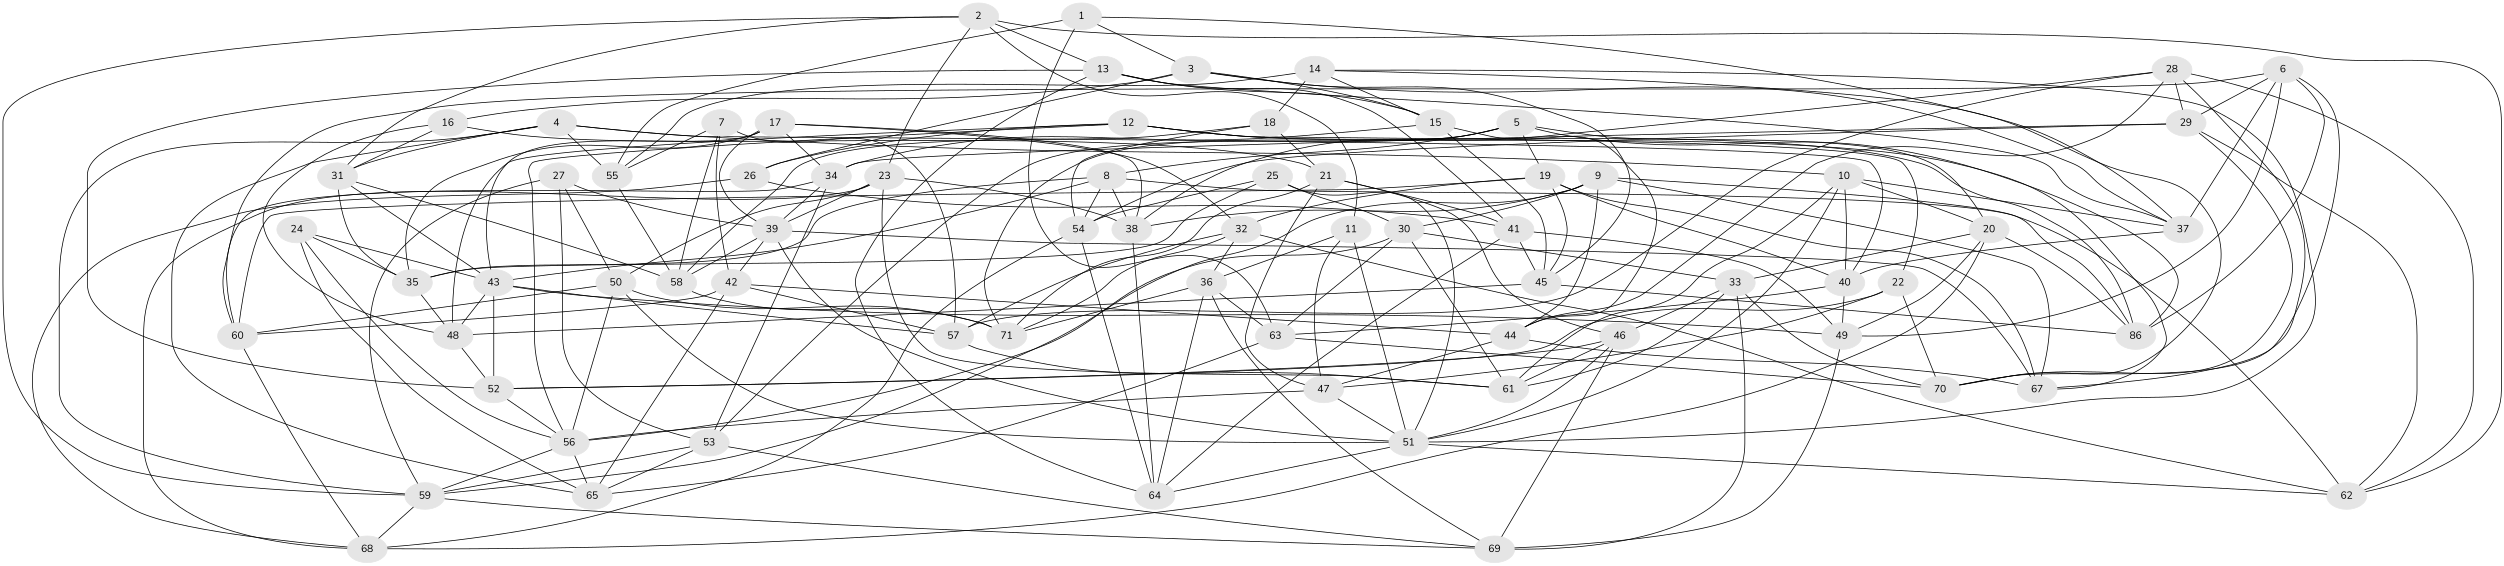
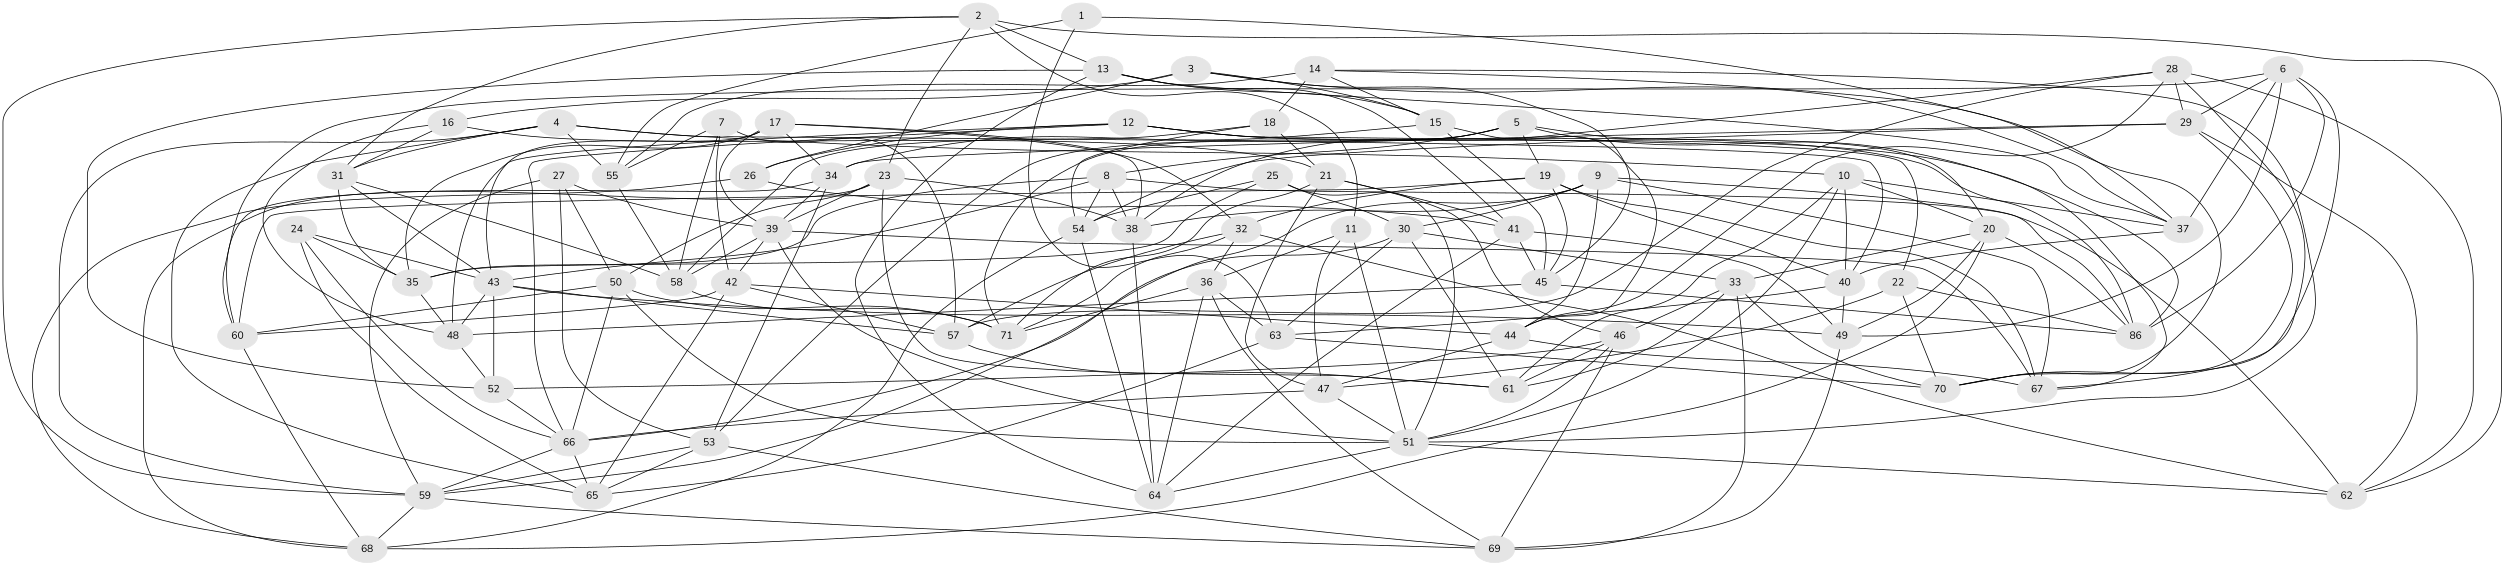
edge "1" -- "3": removed
edge "22" -- "52": now "22" -- "86"
node "56": label "56" -> "66"
